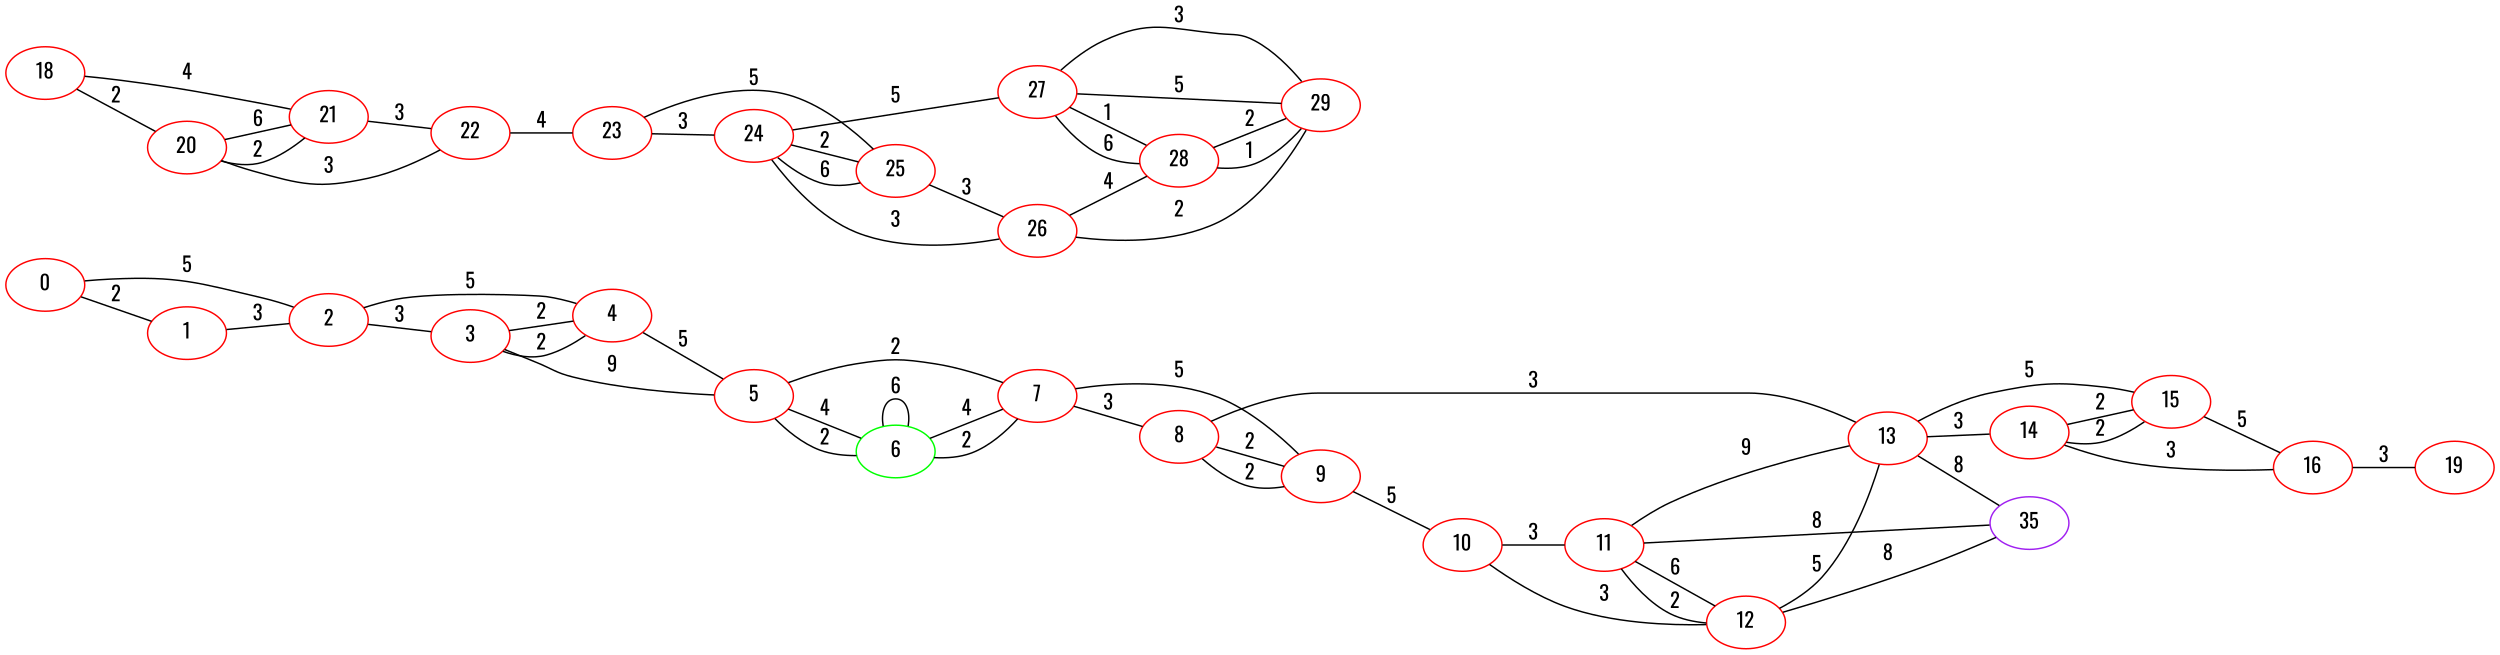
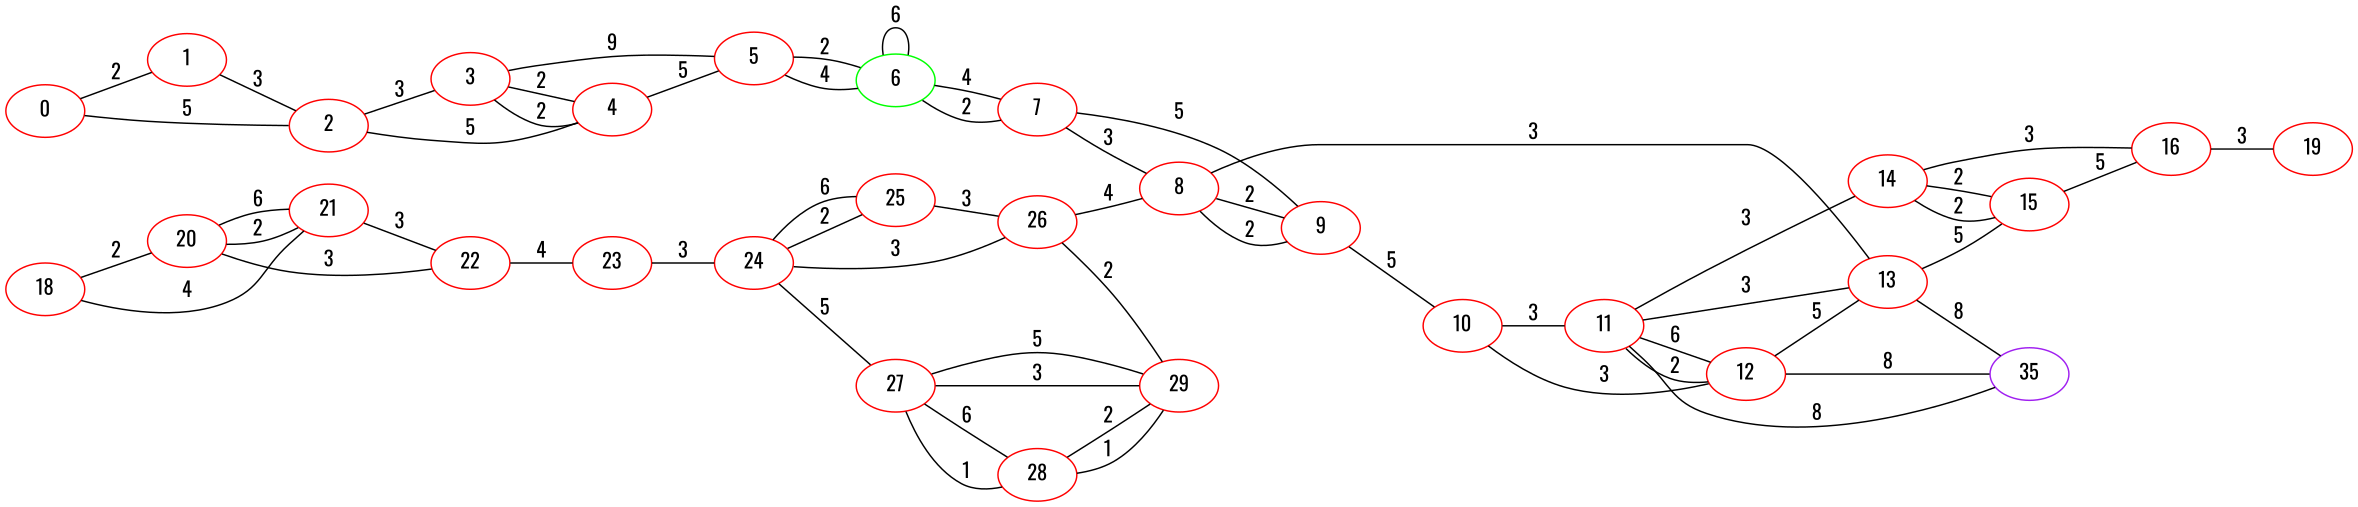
edge "23" -- "25": removed, label "5"
edge "28" -- "26": now "8" -- "26"
edge "5" -- "7": removed, label "2"
edge "14" -- "13": now "14" -- "11"
edge "13" -- "11": label "9" -> "3"
